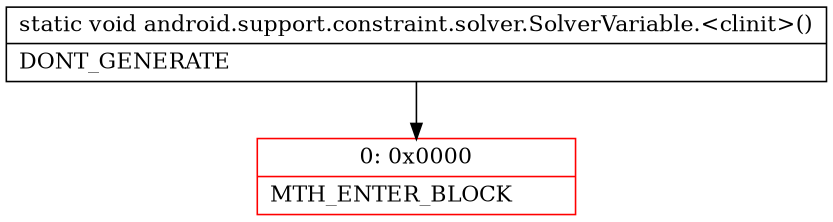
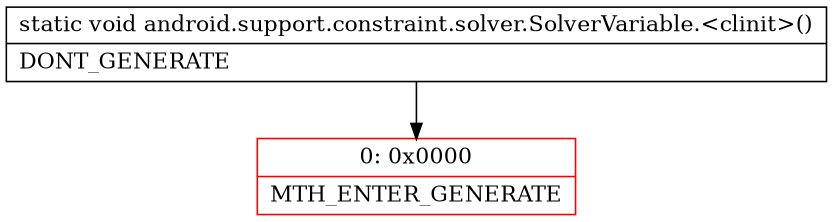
node "0: 0x0000": text "MTH_ENTER_BLOCK" -> "MTH_ENTER_GENERATE"
